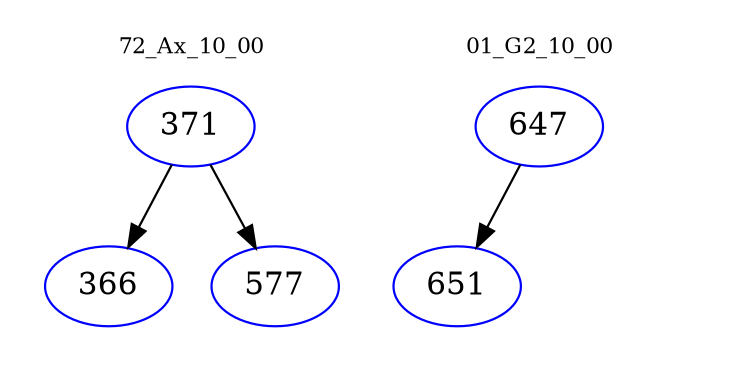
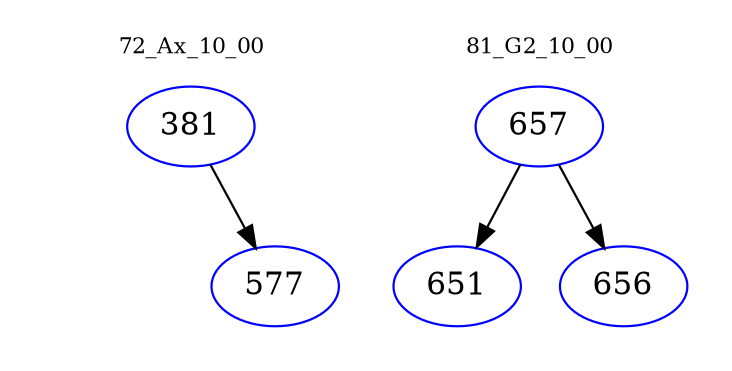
cluster "01_G2_10_00": label "01_G2_10_00" -> "81_G2_10_00"
node "371": label "371" -> "381"
node "647": label "647" -> "657"
node "366": removed
node "656": added
